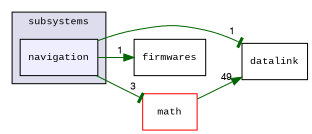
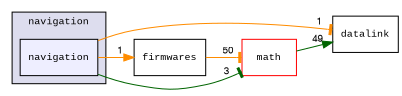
cluster "subsystems": label "subsystems" -> "navigation"
edge "navigation" -> "datalink": color darkgreen -> darkorange
edge "navigation" -> "firmwares": color darkgreen -> darkorange
edge "firmwares" -> "math": added
